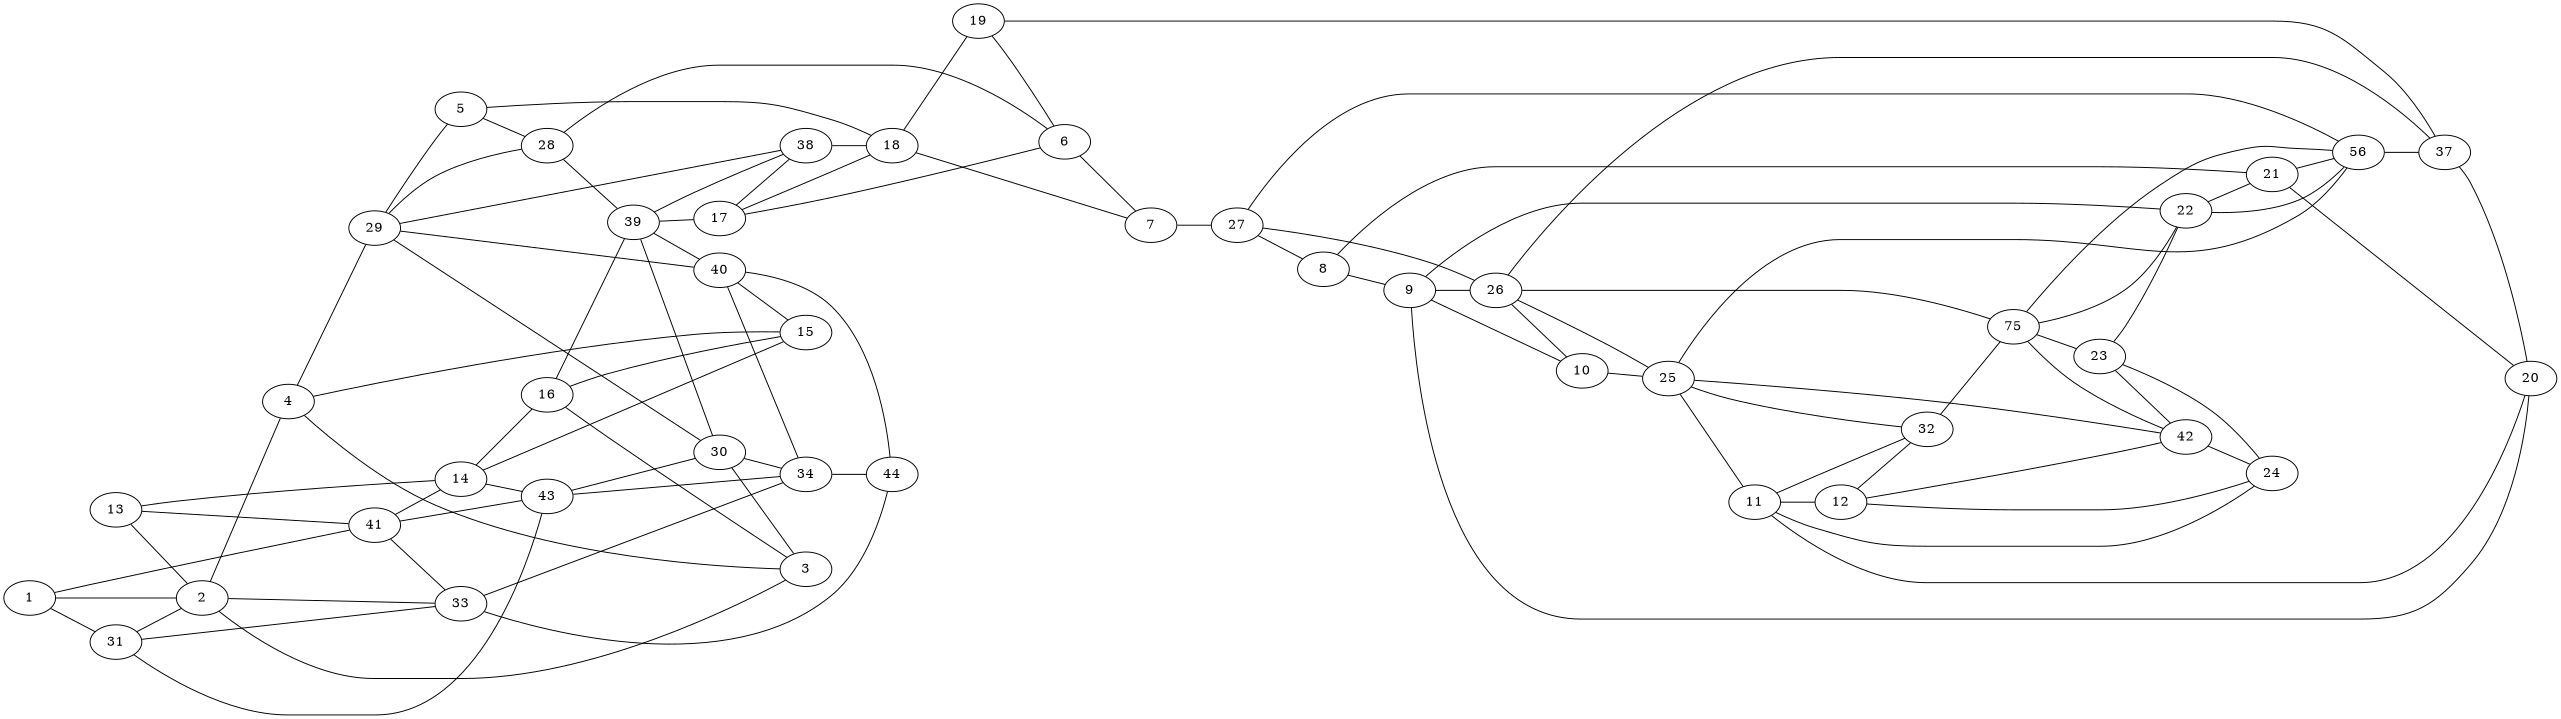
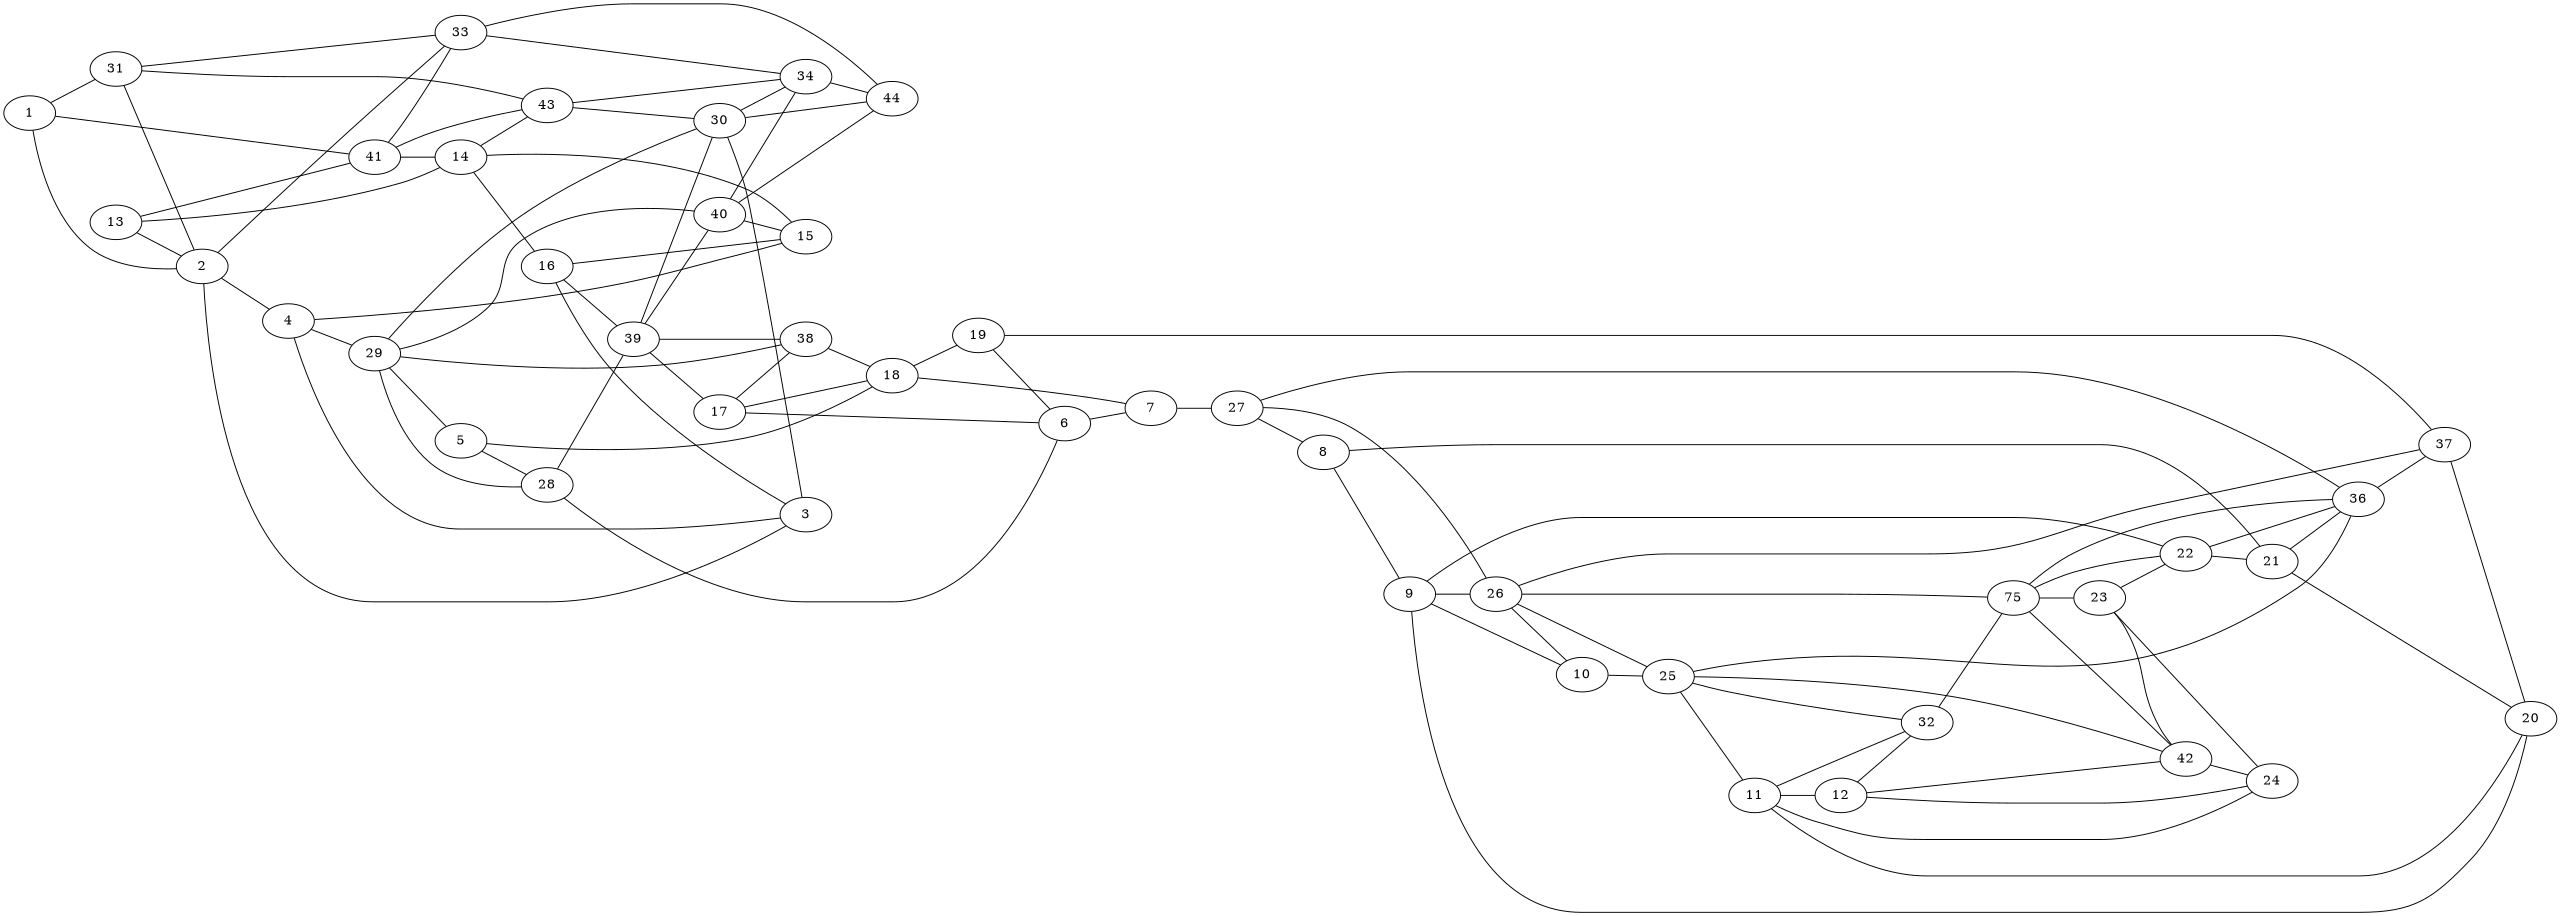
edge "44" -- "30": added
node "56": label "56" -> "36"
